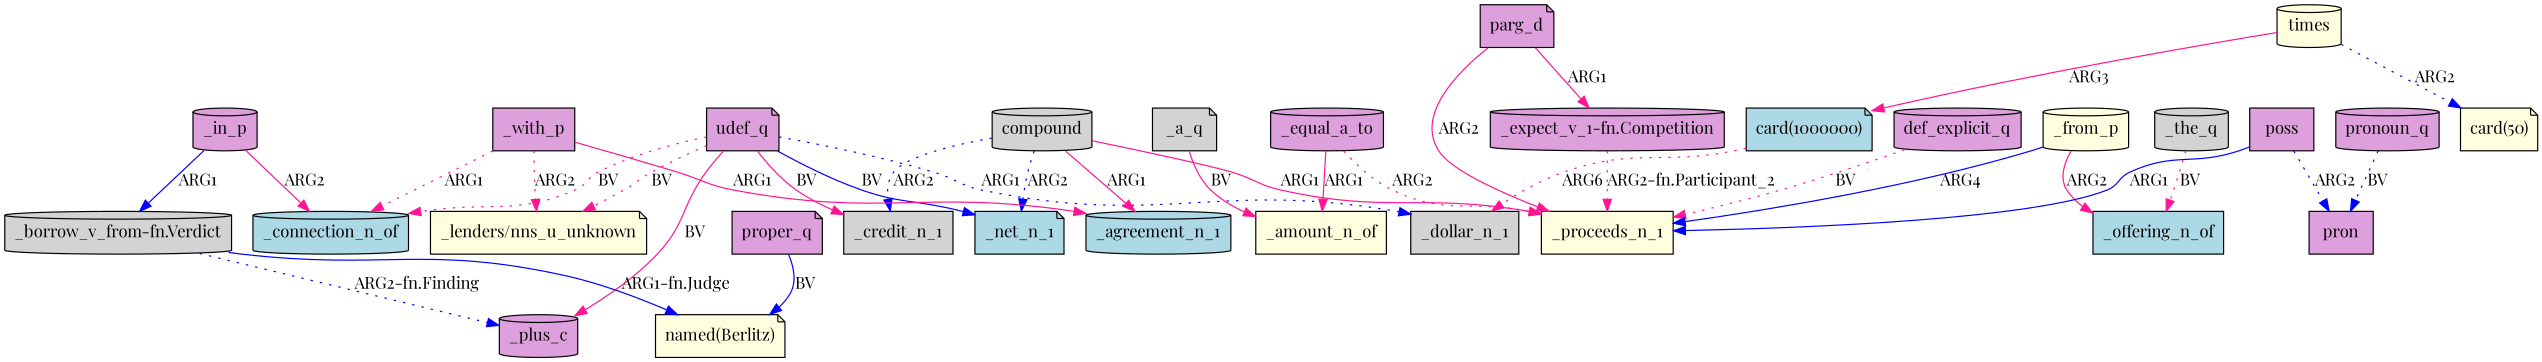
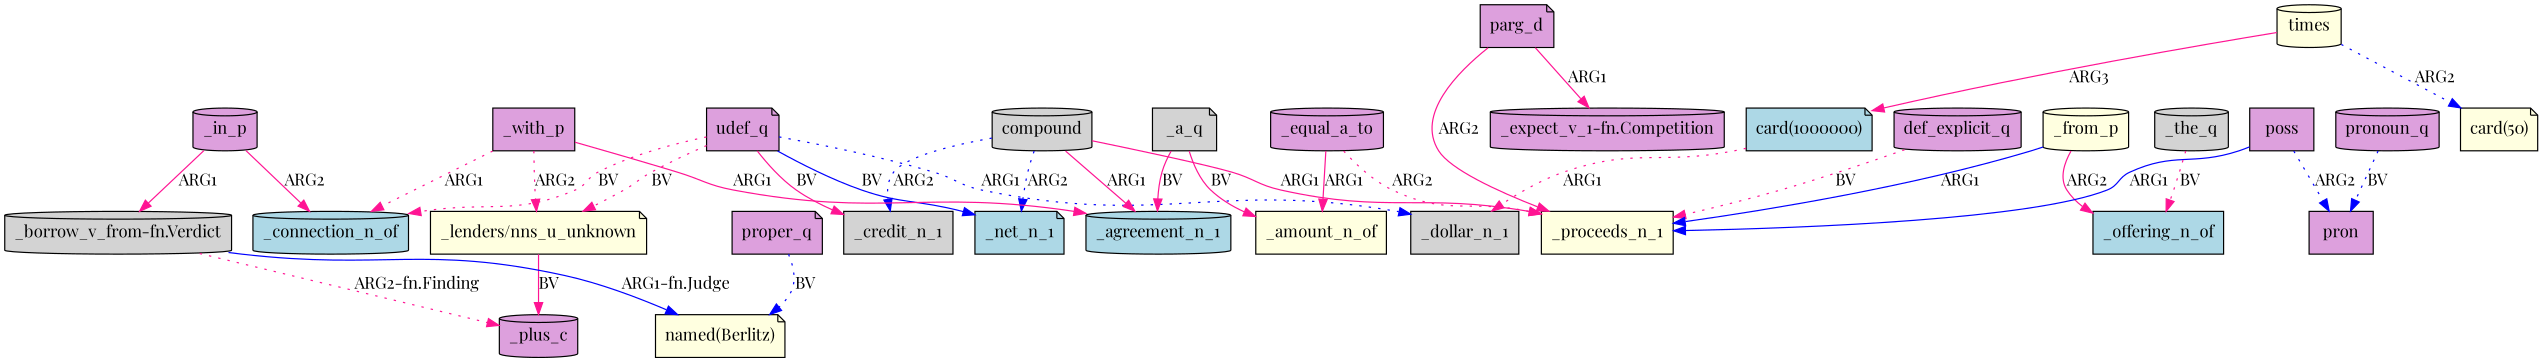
edge "_a_q" -> "_agreement_n_1": added, label "BV"
edge "_expect_v_1-fn.Competition" -> "_proceeds_n_1": removed, label "ARG2-fn.Participant_2"
edge "_in_p" -> "_borrow_v_from-fn.Verdict": color blue -> deeppink
edge "card(1000000)" -> "_dollar_n_1": label "ARG6" -> "ARG1"
edge "_from_p" -> "_proceeds_n_1": label "ARG4" -> "ARG1"
edge "udef_q" -> "_plus_c": now "_lenders/nns_u_unknown" -> "_plus_c"
edge "proper_q" -> "named(Berlitz)": style solid -> dotted
edge "_borrow_v_from-fn.Verdict" -> "_plus_c": color blue -> deeppink
